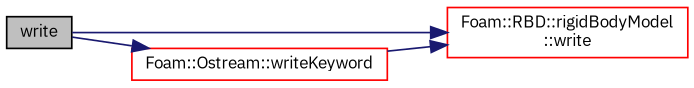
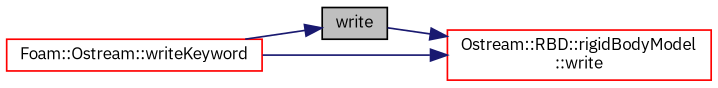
node "Foam::RBD::rigidBodyModel ::write": label "Foam::RBD::rigidBodyModel ::write" -> "Ostream::RBD::rigidBodyModel ::write"
edge "write" -> "Foam::Ostream::writeKeyword": reversed
